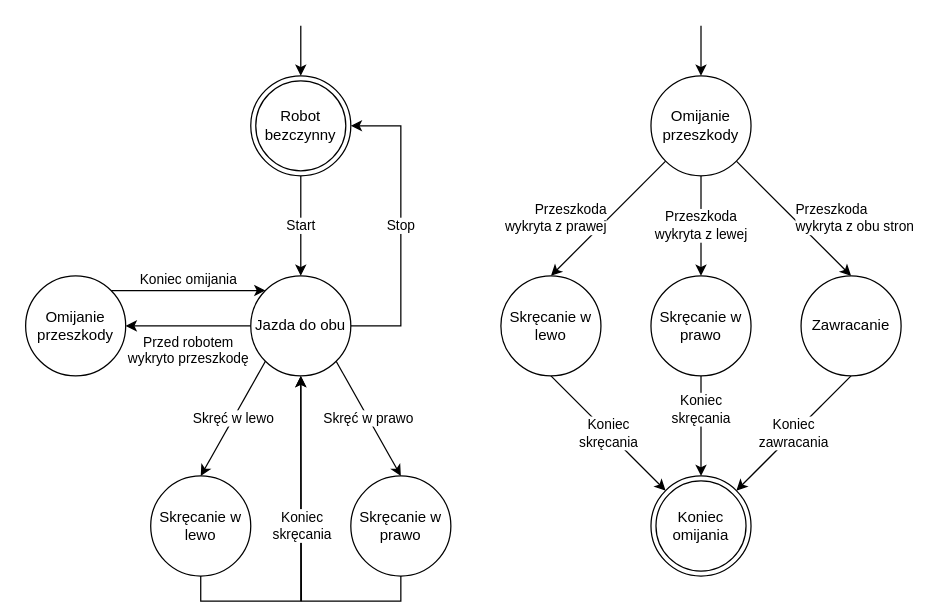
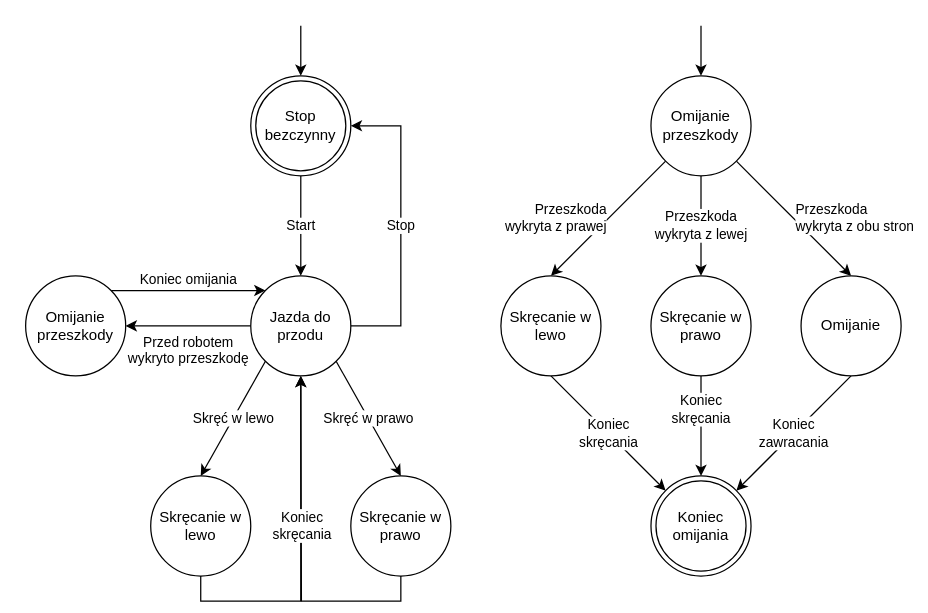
node "Robot bezczynny": label "Robot bezczynny" -> "Stop bezczynny"
node "Jazda do obu": label "Jazda do obu" -> "Jazda do przodu"
node "Zawracanie": label "Zawracanie" -> "Omijanie"
